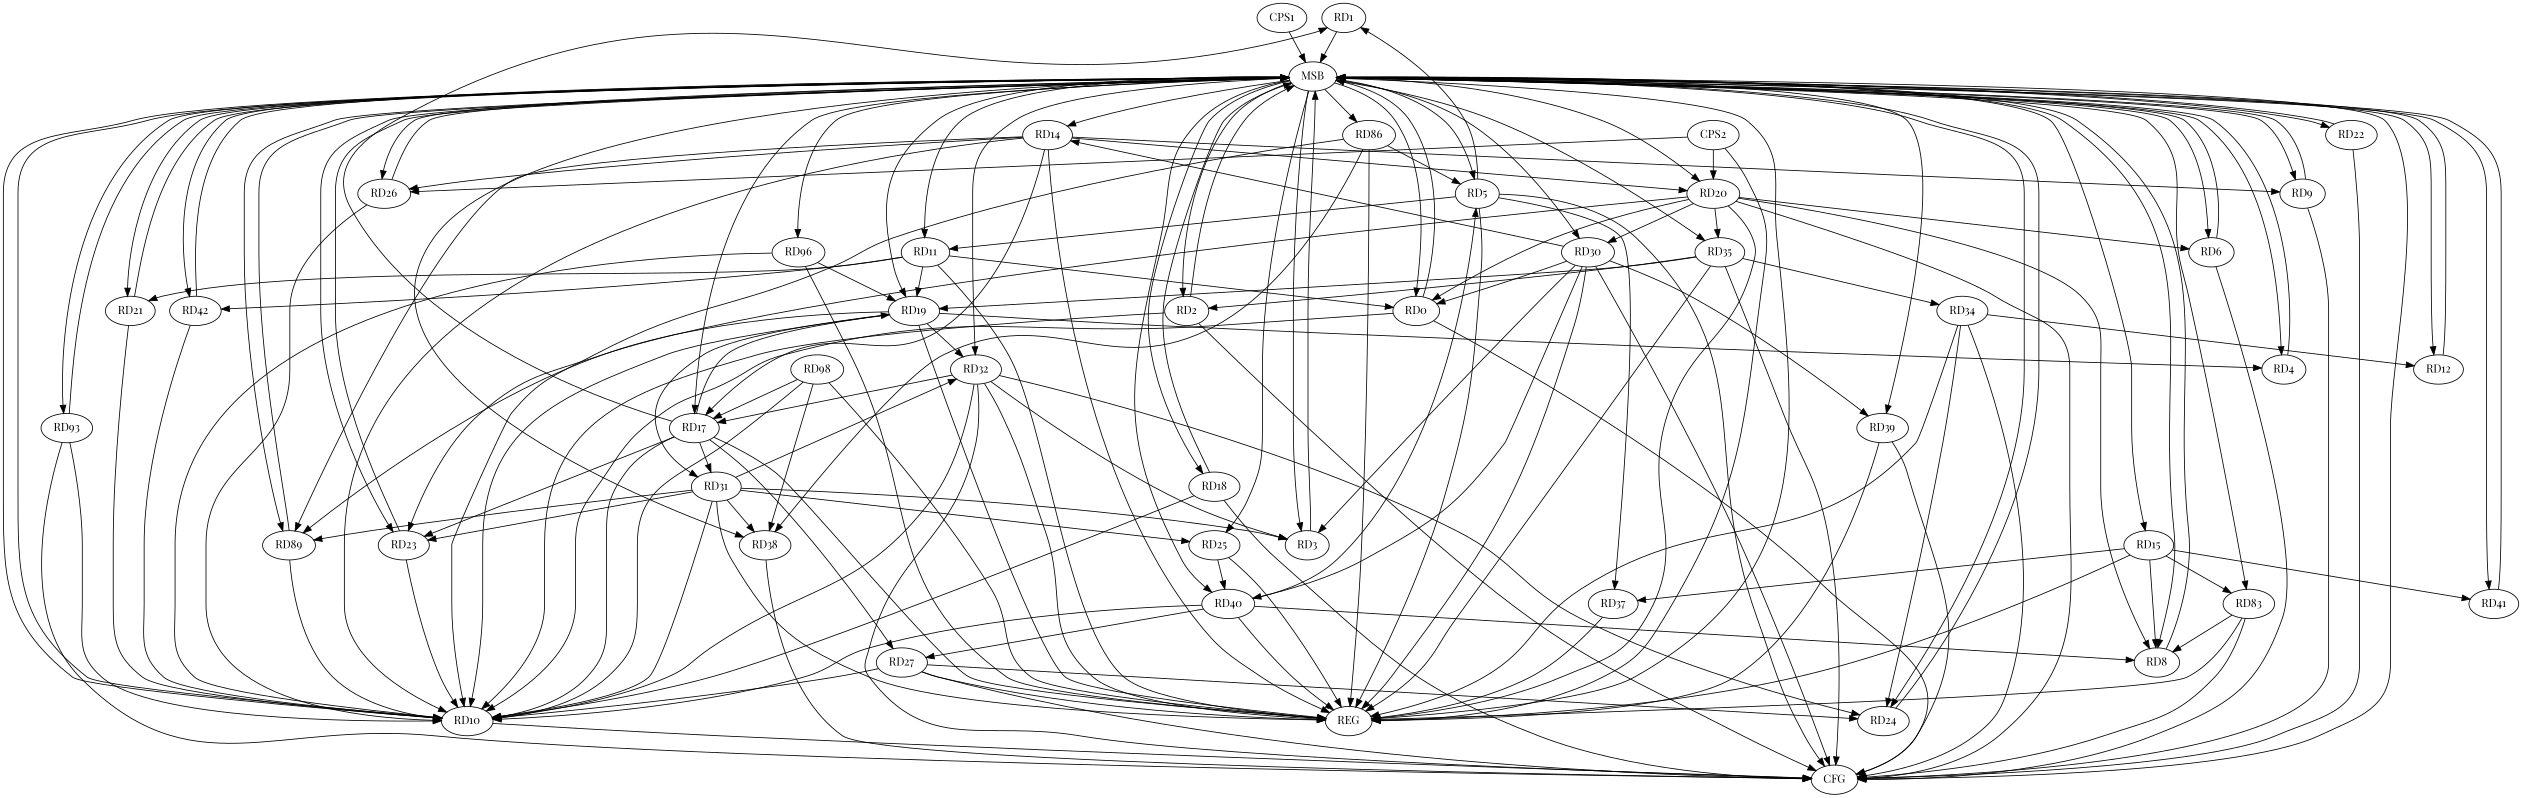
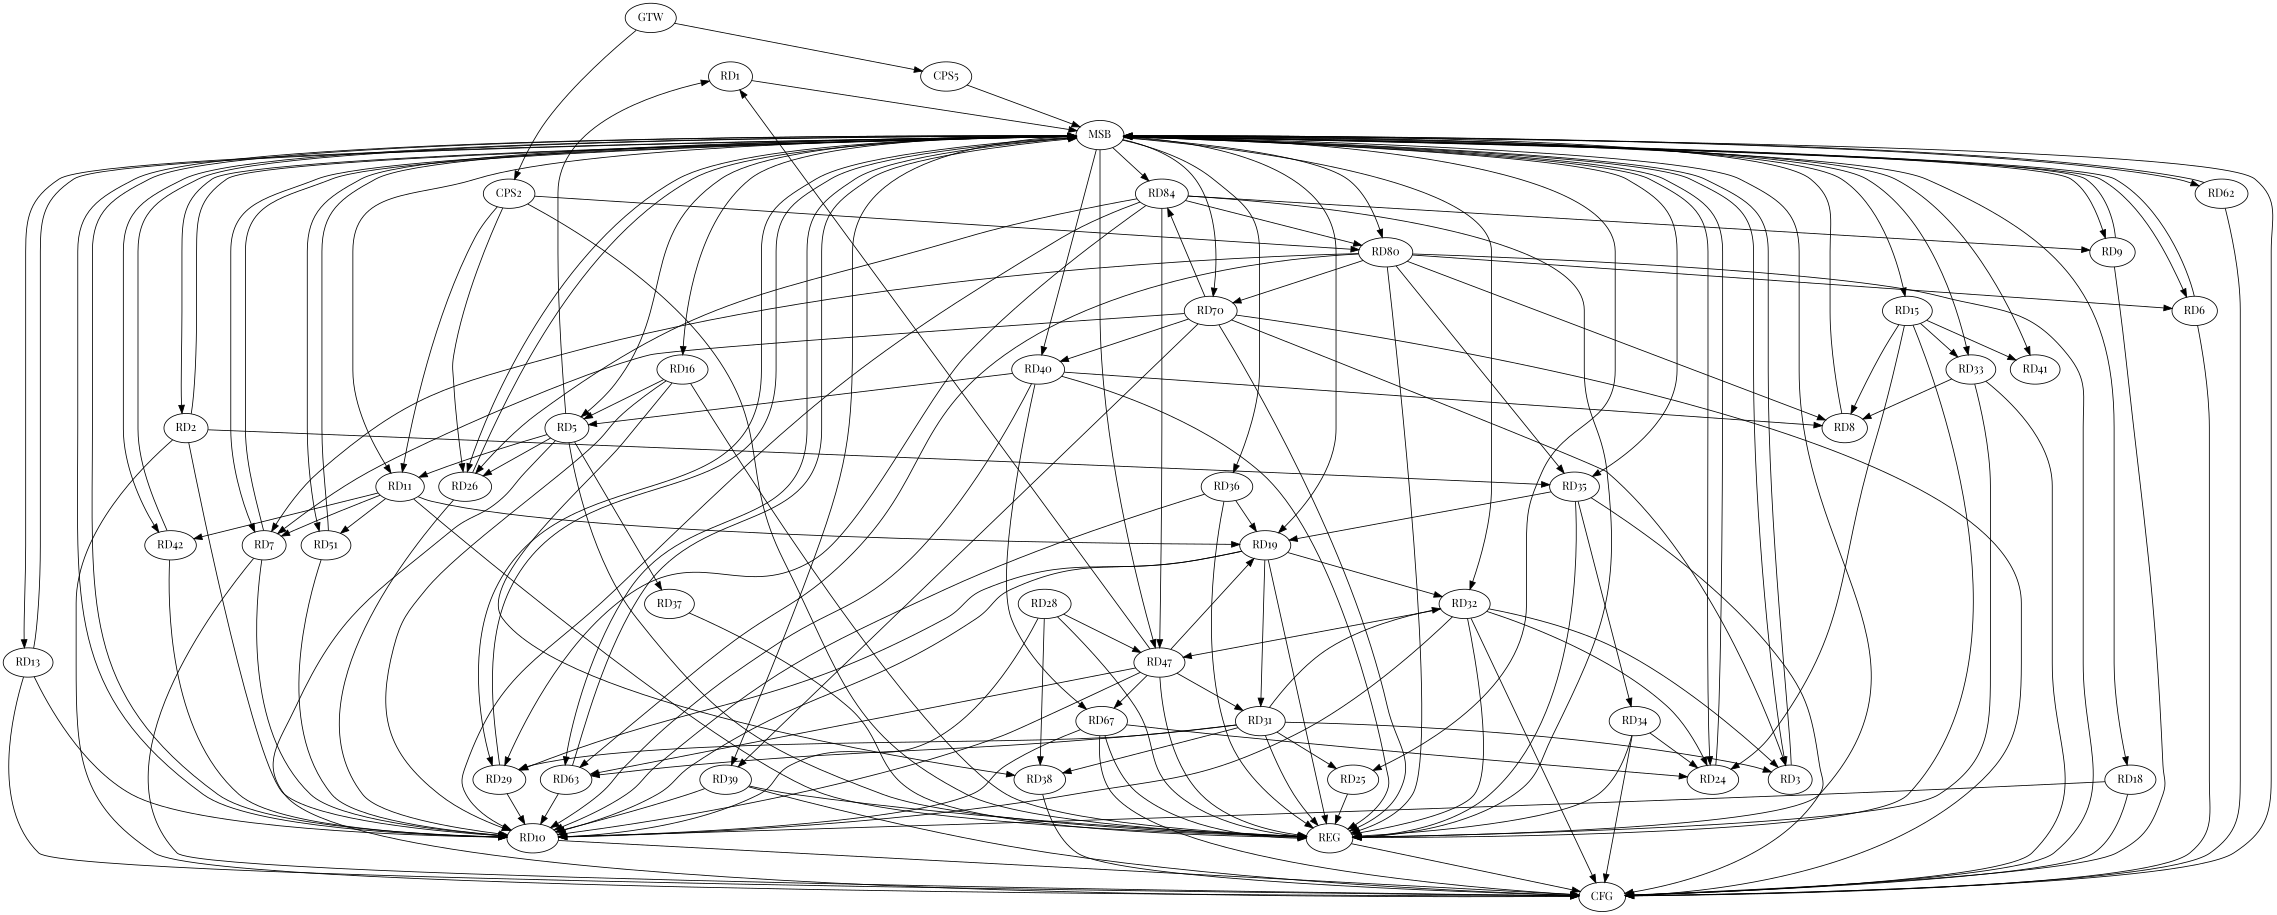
node "GTW": added
node "CPS1": label "CPS1" -> "CPS5"
edge "RD41" -> "MSB": removed
edge "MSB" -> "RD8": removed
node "RD14": label "RD14" -> "RD84"
node "RD86": label "RD86" -> "RD16"
node "RD22": label "RD22" -> "RD62"
edge "MSB" -> "RD38": removed
node "RD20": label "RD20" -> "RD80"
node "RD96": label "RD96" -> "RD36"
node "RD30": label "RD30" -> "RD70"
edge "RD18" -> "MSB": removed
edge "RD35" -> "RD2": reversed
node "RD21": label "RD21" -> "RD51"
node "RD0": label "RD0" -> "RD7"
edge "CPS2" -> "RD11": added
node "RD98": label "RD98" -> "RD28"
node "RD4": removed
node "RD12": removed
node "RD93": label "RD93" -> "RD13"
node "RD17": label "RD17" -> "RD47"
edge "RD5" -> "RD26": added
node "RD89": label "RD89" -> "RD29"
node "RD23": label "RD23" -> "RD63"
edge "RD25" -> "RD40": removed
edge "RD15" -> "RD37": now "RD15" -> "RD24"
node "RD83": label "RD83" -> "RD33"
edge "RD31" -> "RD10": now "RD39" -> "RD10"
node "RD27": label "RD27" -> "RD67"
edge "REG" -> "CFG": added
